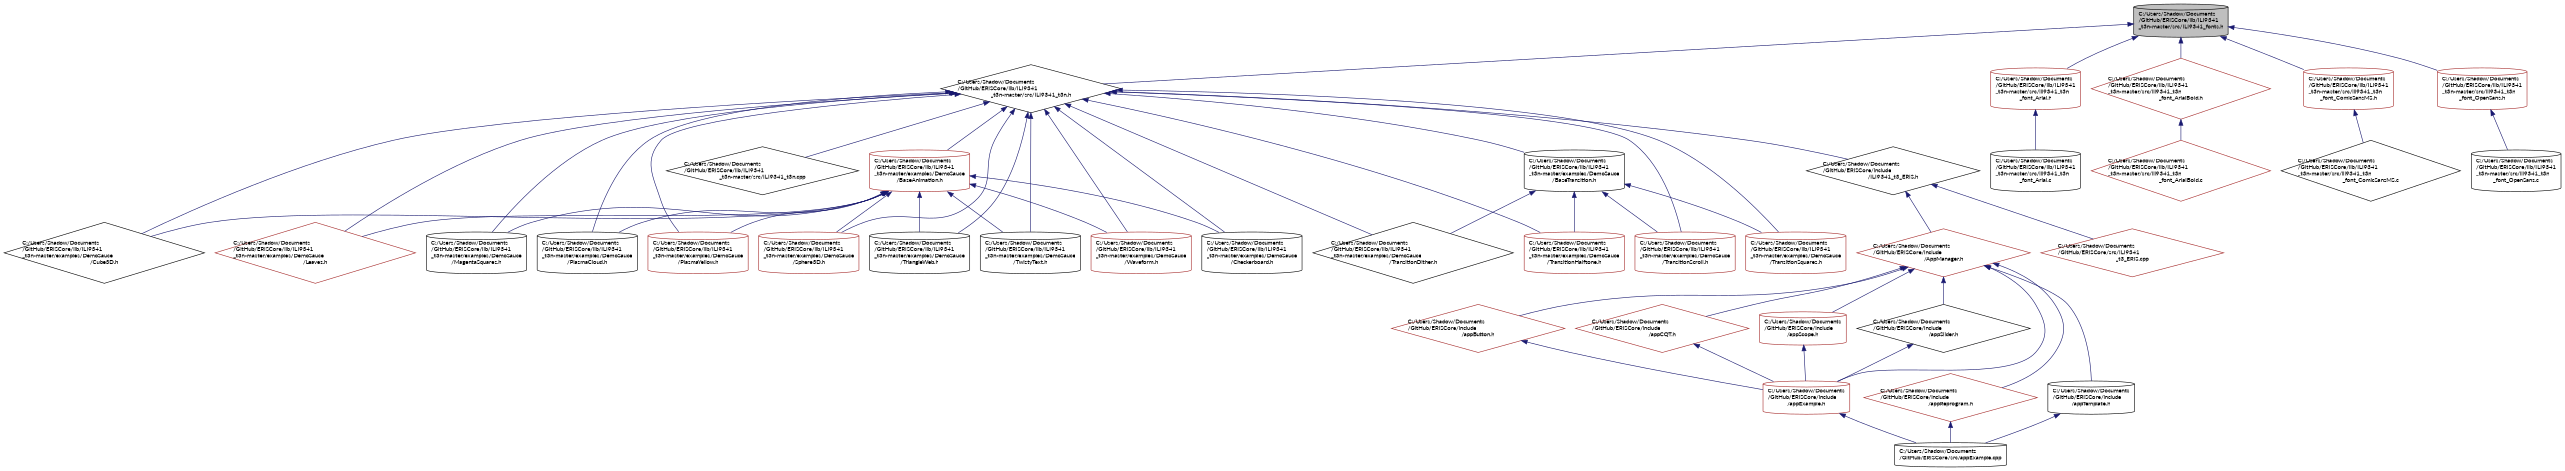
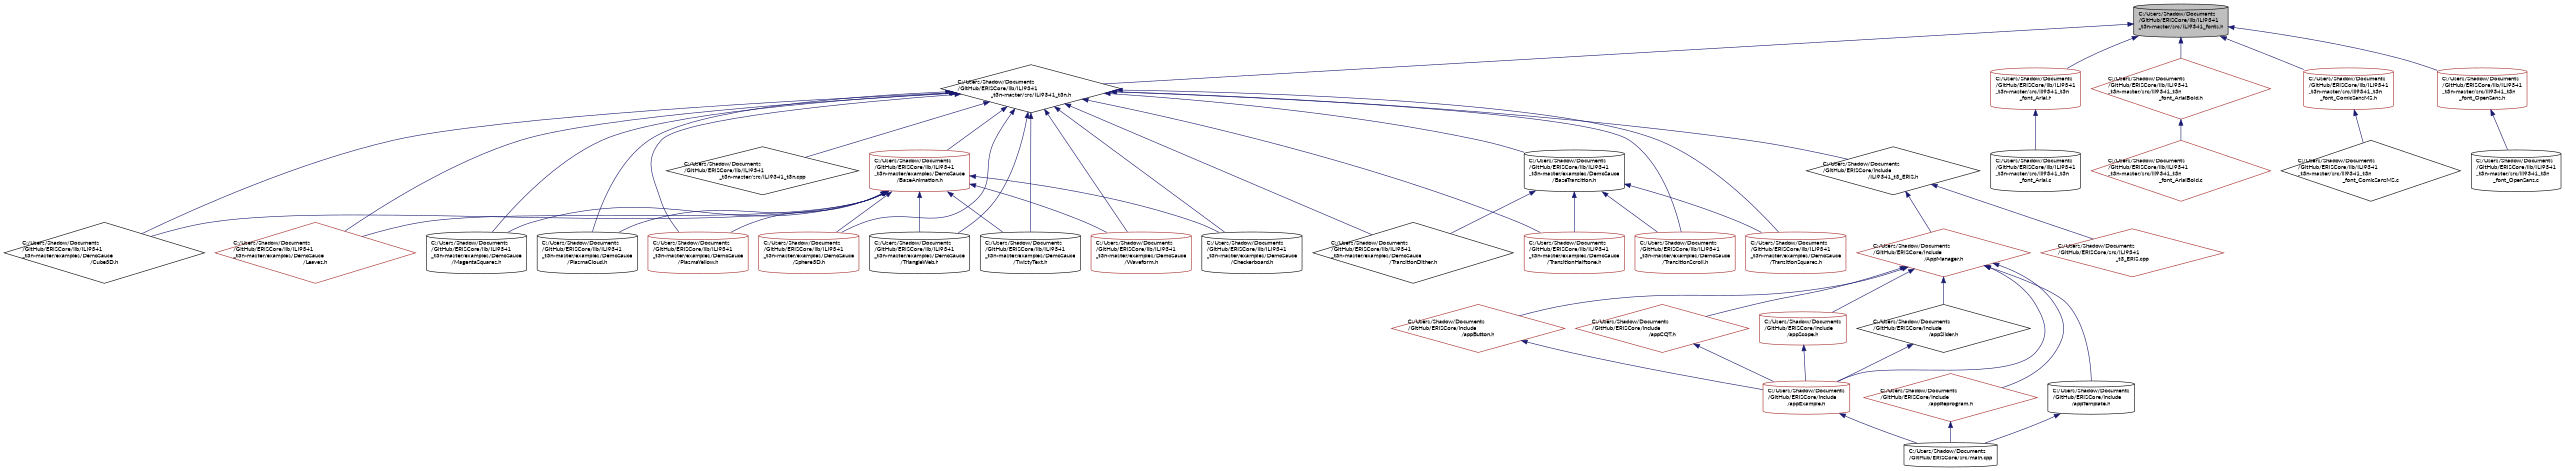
node "C:/Users/Shadow/Documents /GitHub/ERISCore/src/appExample.cpp": label "C:/Users/Shadow/Documents /GitHub/ERISCore/src/appExample.cpp" -> "C:/Users/Shadow/Documents /GitHub/ERISCore/src/main.cpp"
